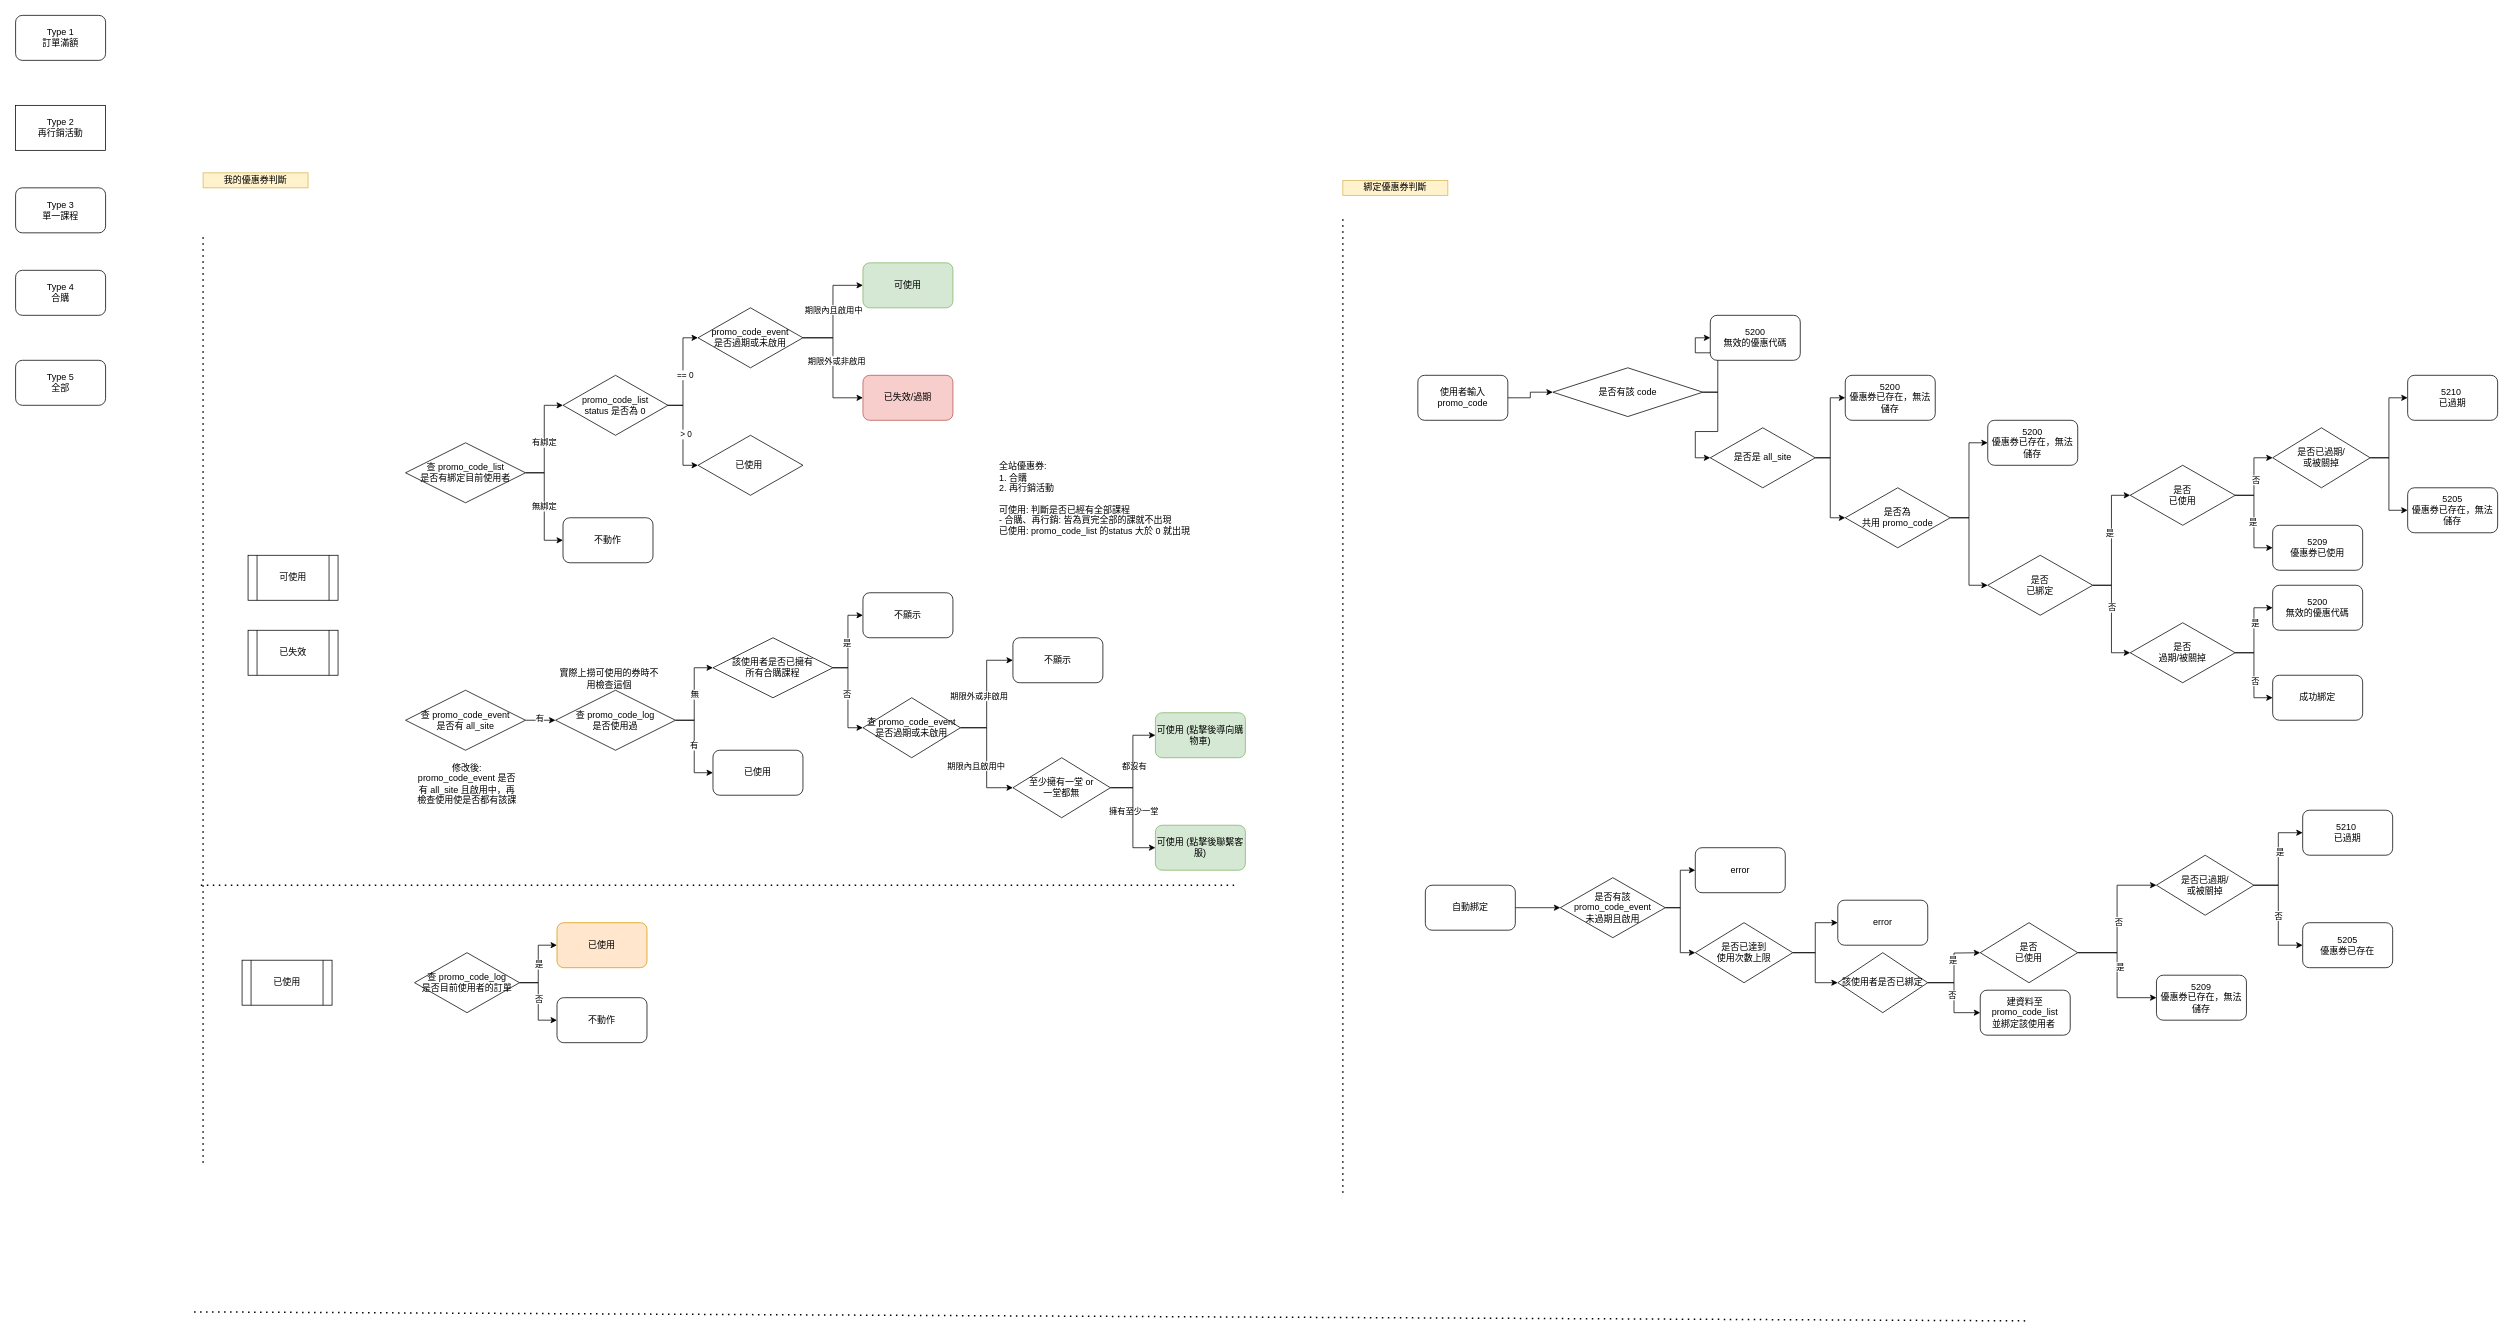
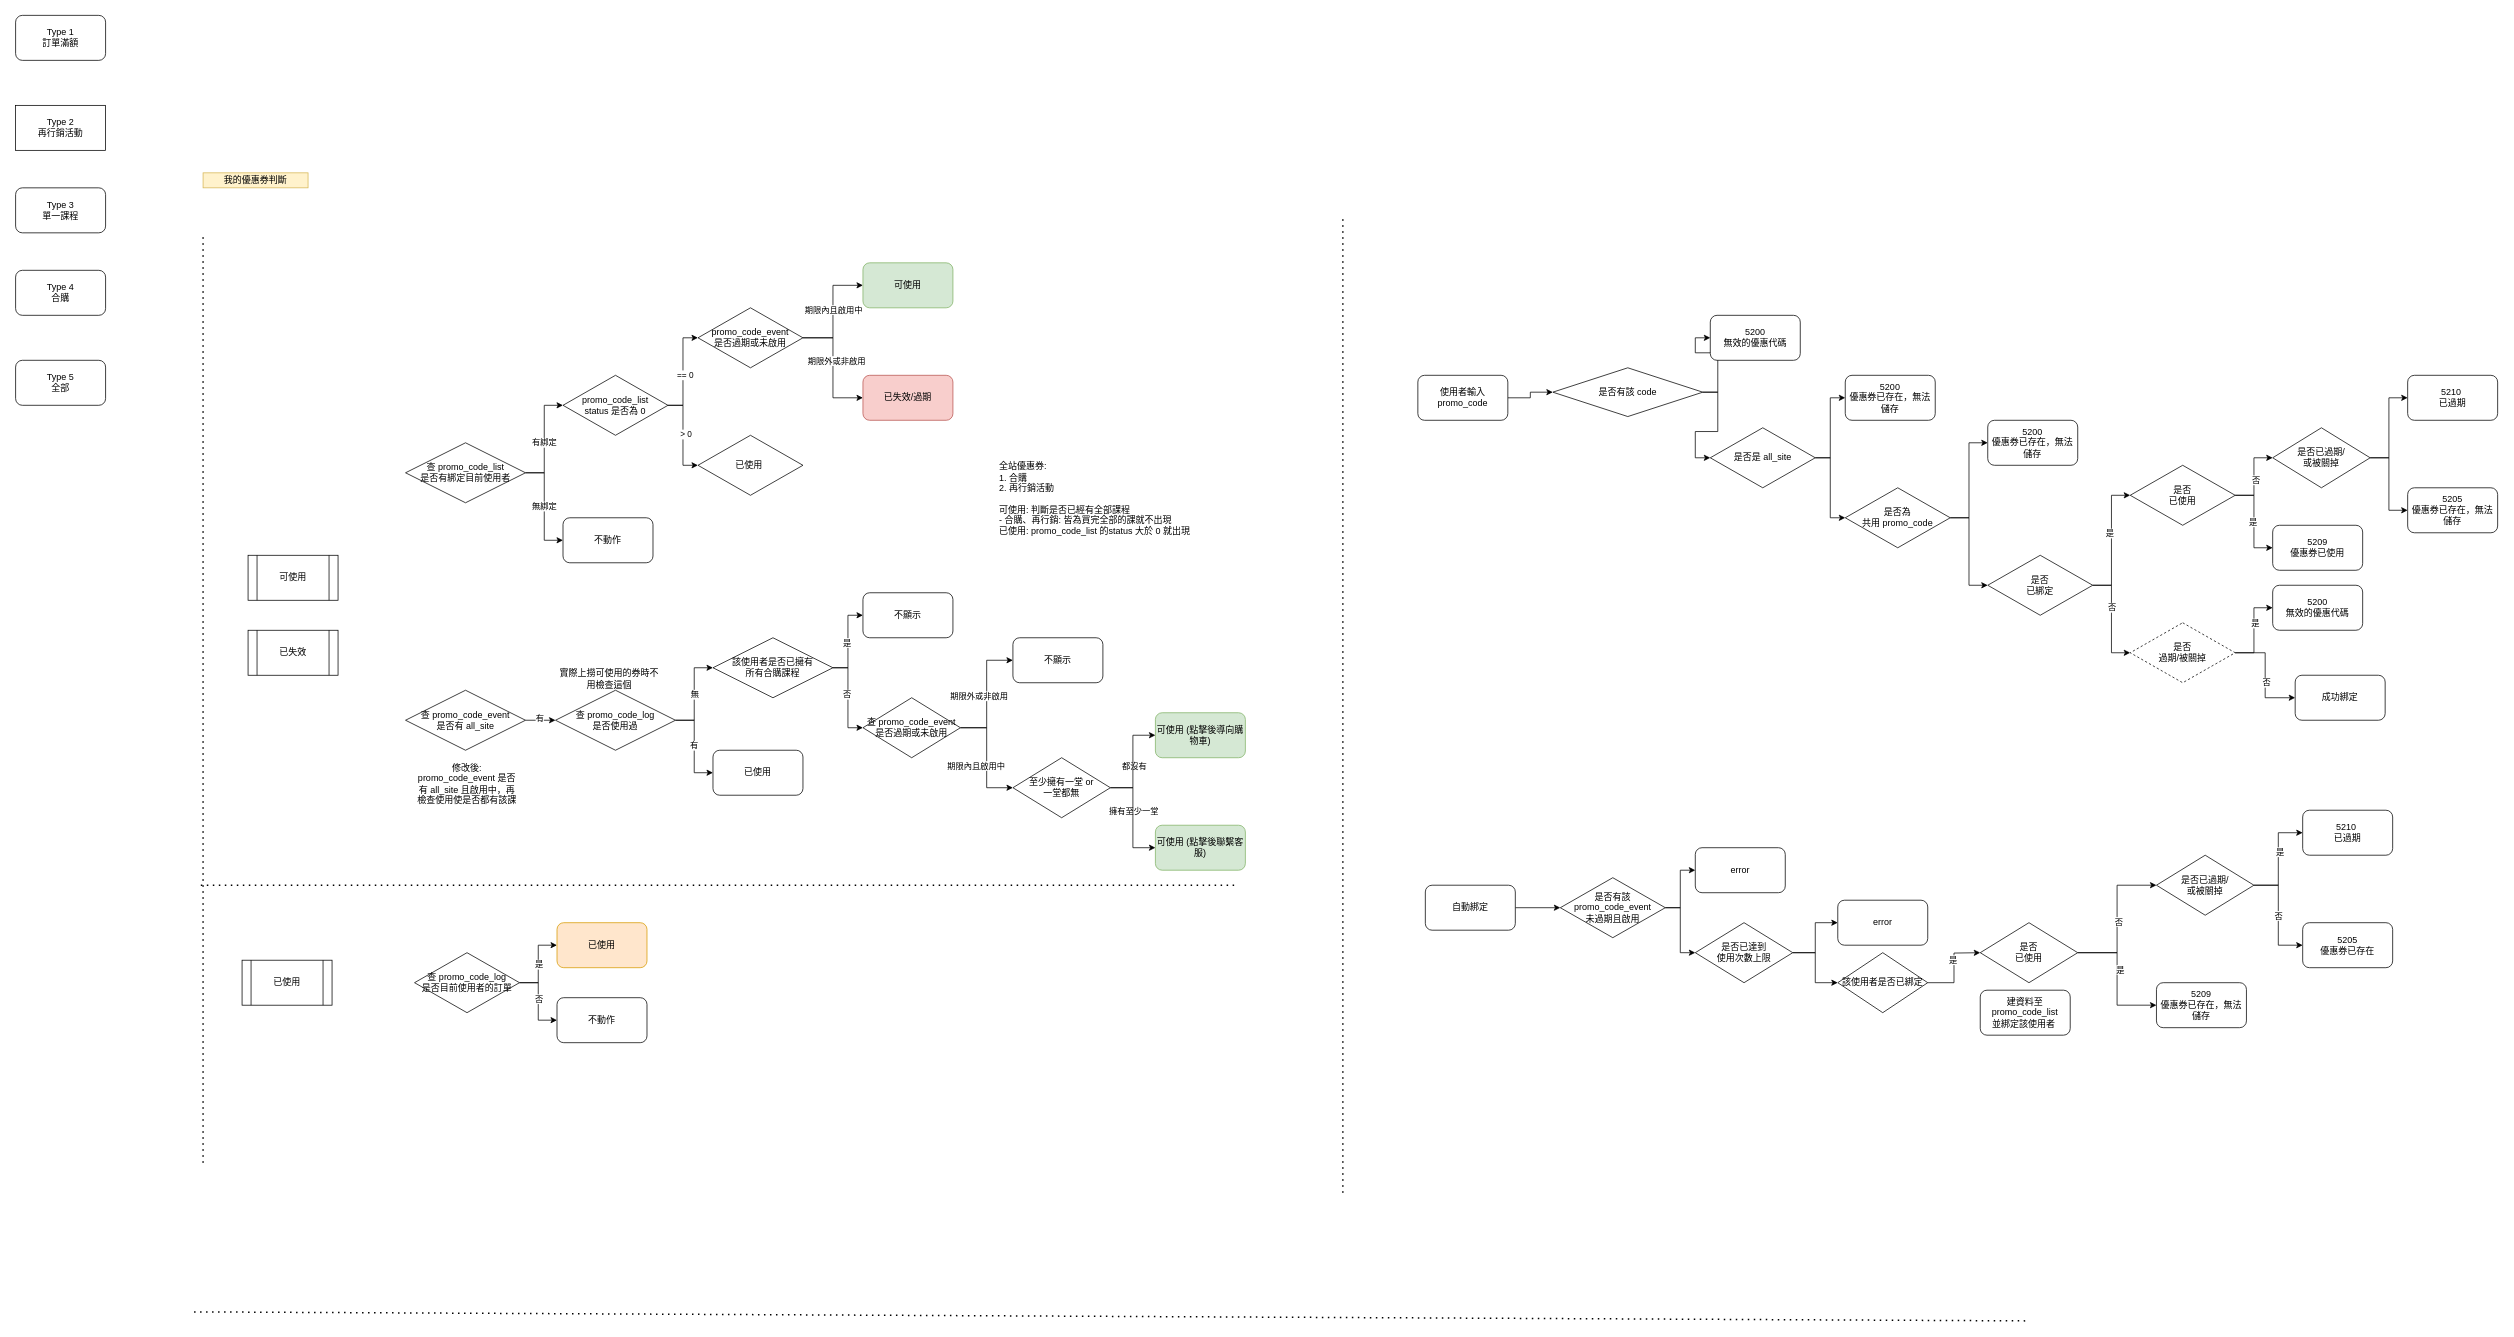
node "綁定優惠券判斷": removed
node "是否 過期/被關掉": style solid -> dashed
node "成功綁定": moved (2318, 698) -> (2340, 698)
node "5209 優惠券已存在，無法儲存": moved (2202, 998) -> (2202, 1005)
edge "該使用者是否已綁定" -> "建資料至 promo_code_list 並綁定該使用者": removed, label "否"
